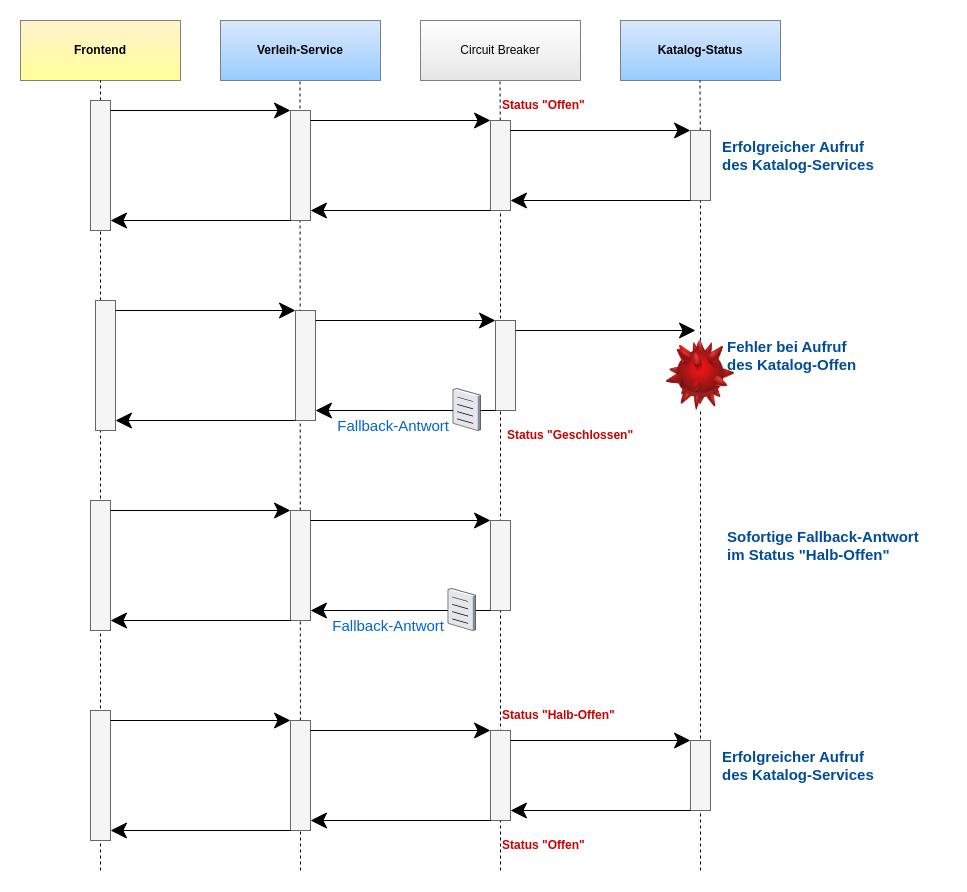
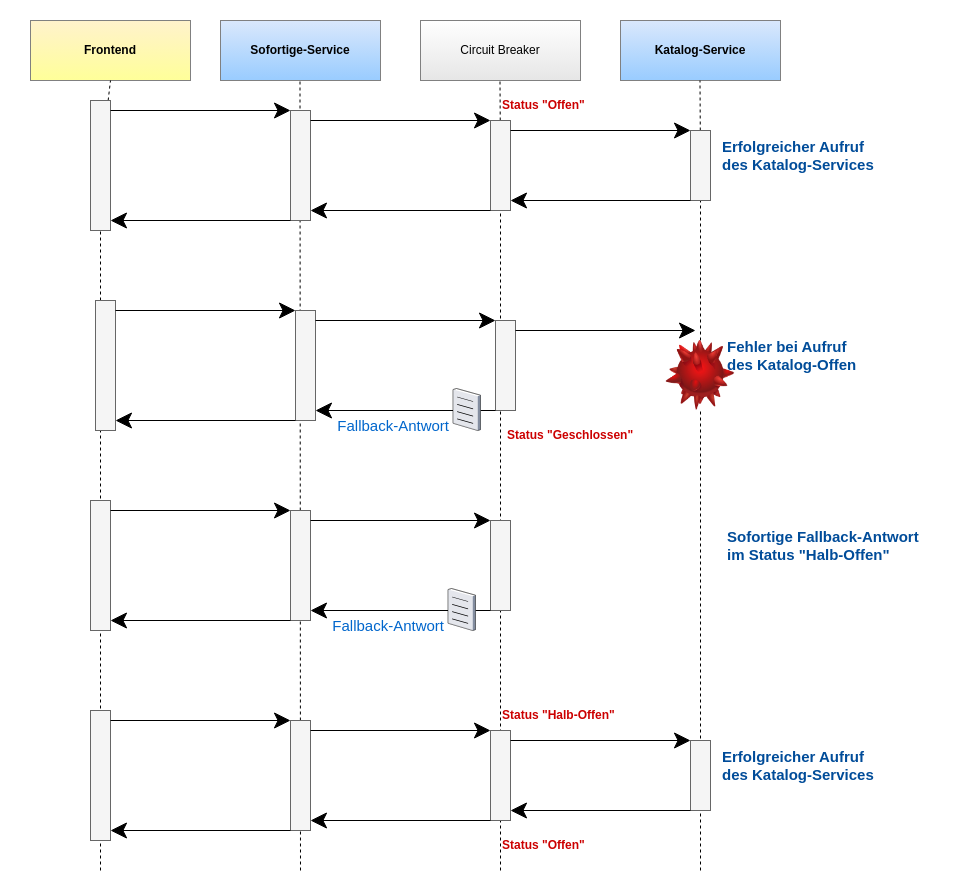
node "Frontend": moved (101, 51) -> (111, 51)
node "Verleih-Service": label "Verleih-Service" -> "Sofortige-Service"
node "Katalog-Status": label "Katalog-Status" -> "Katalog-Service"
